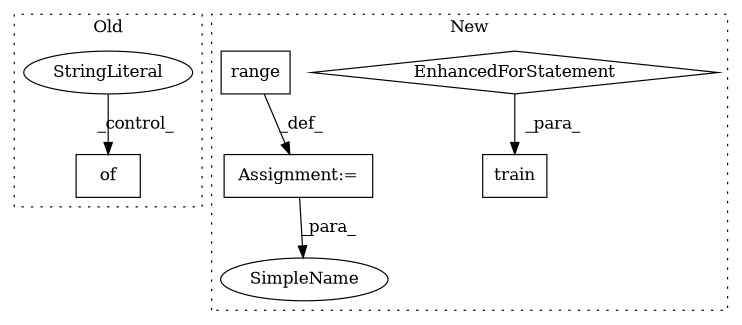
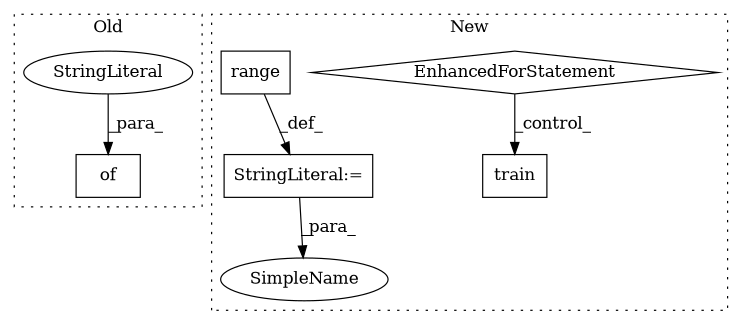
edge "StringLiteral" -> "of": label "_control_" -> "_para_"
edge "EnhancedForStatement" -> "train": label "_para_" -> "_control_"
node "Assignment:=": label "Assignment:=" -> "StringLiteral:="
